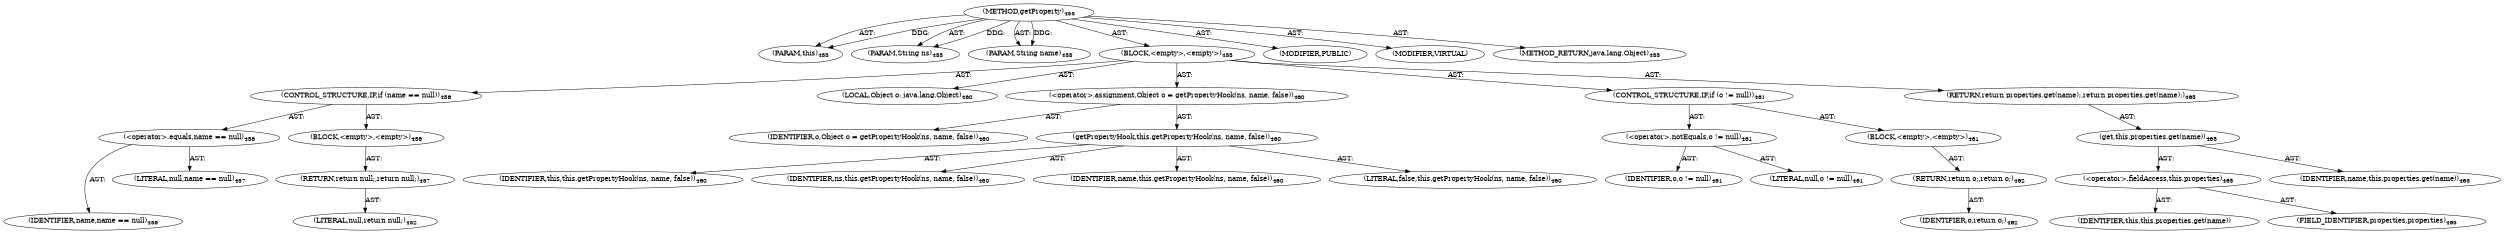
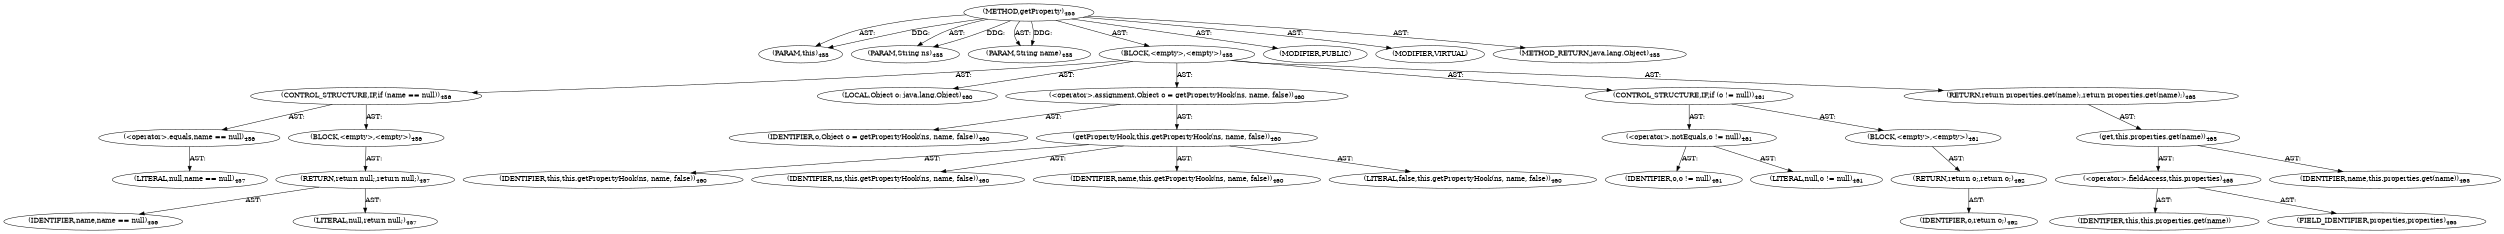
edge "(<operator>.equals,name == null)" -> "(IDENTIFIER,name,name == null)": now "(RETURN,return null;,return null;)" -> "(IDENTIFIER,name,name == null)"
node "(LITERAL,null,return null;)": text "452" -> "457"
